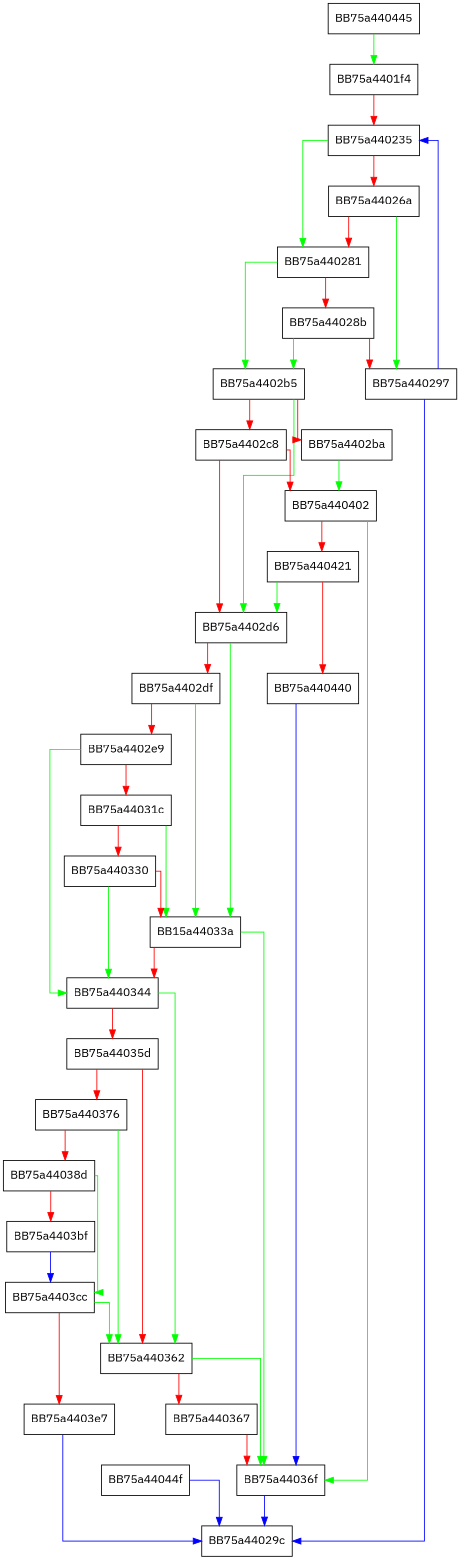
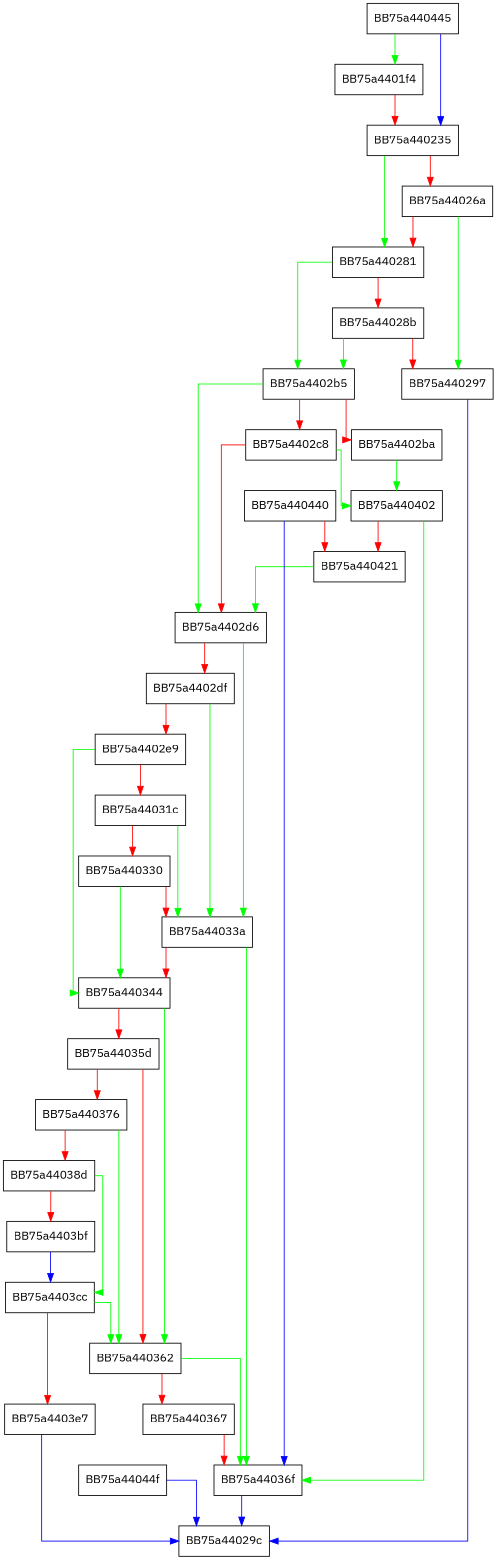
edge "BB75a440297" -> "BB75a440235": now "BB75a440445" -> "BB75a440235"
edge "BB75a4402c8" -> "BB75a440402": color red -> green
edge "BB75a440421" -> "BB75a440440": reversed
node "BB15a44033a": label "BB15a44033a" -> "BB75a44033a"
